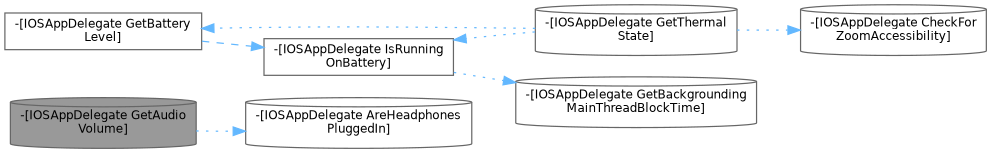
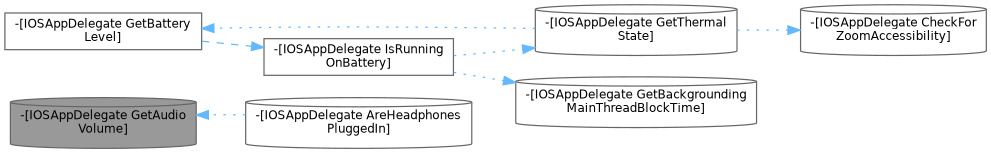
edge "-[IOSAppDelegate GetThermal State]" -> "-[IOSAppDelegate IsRunning OnBattery]": reversed
edge "-[IOSAppDelegate GetAudio Volume]" -> "-[IOSAppDelegate AreHeadphones PluggedIn]": reversed
